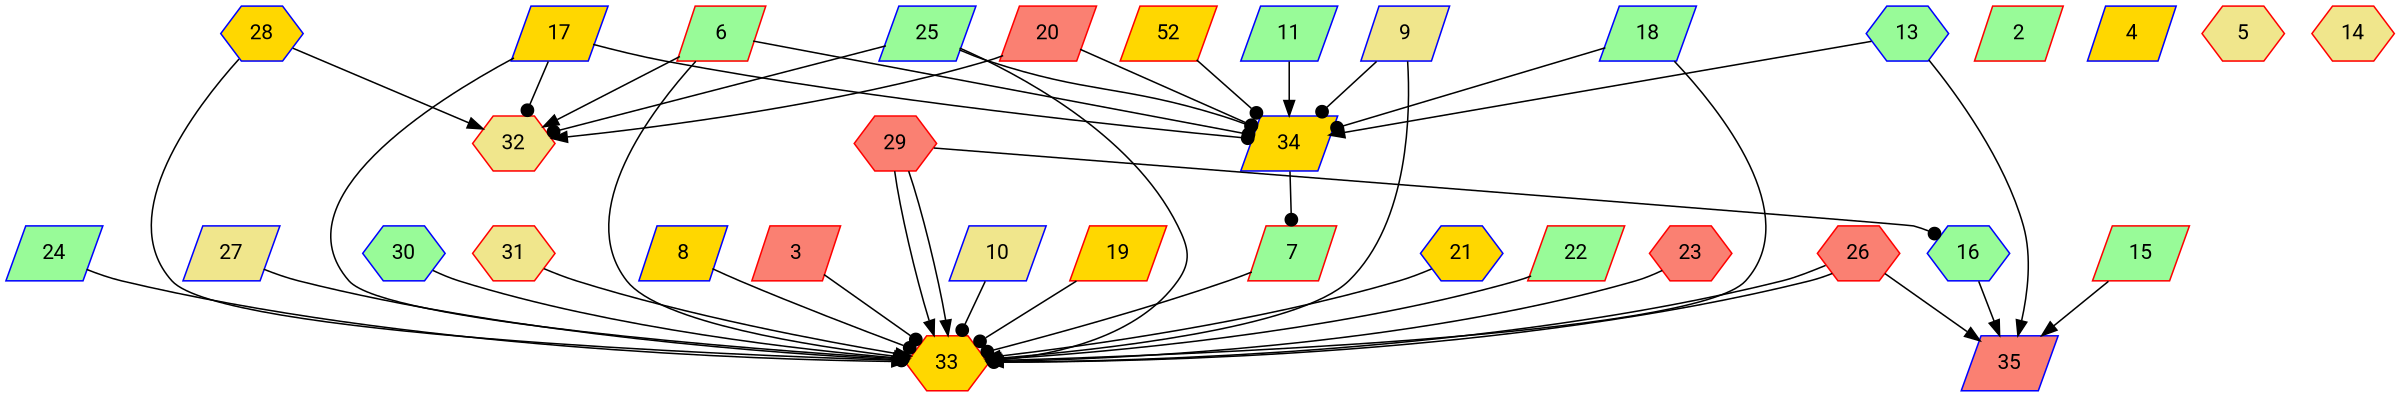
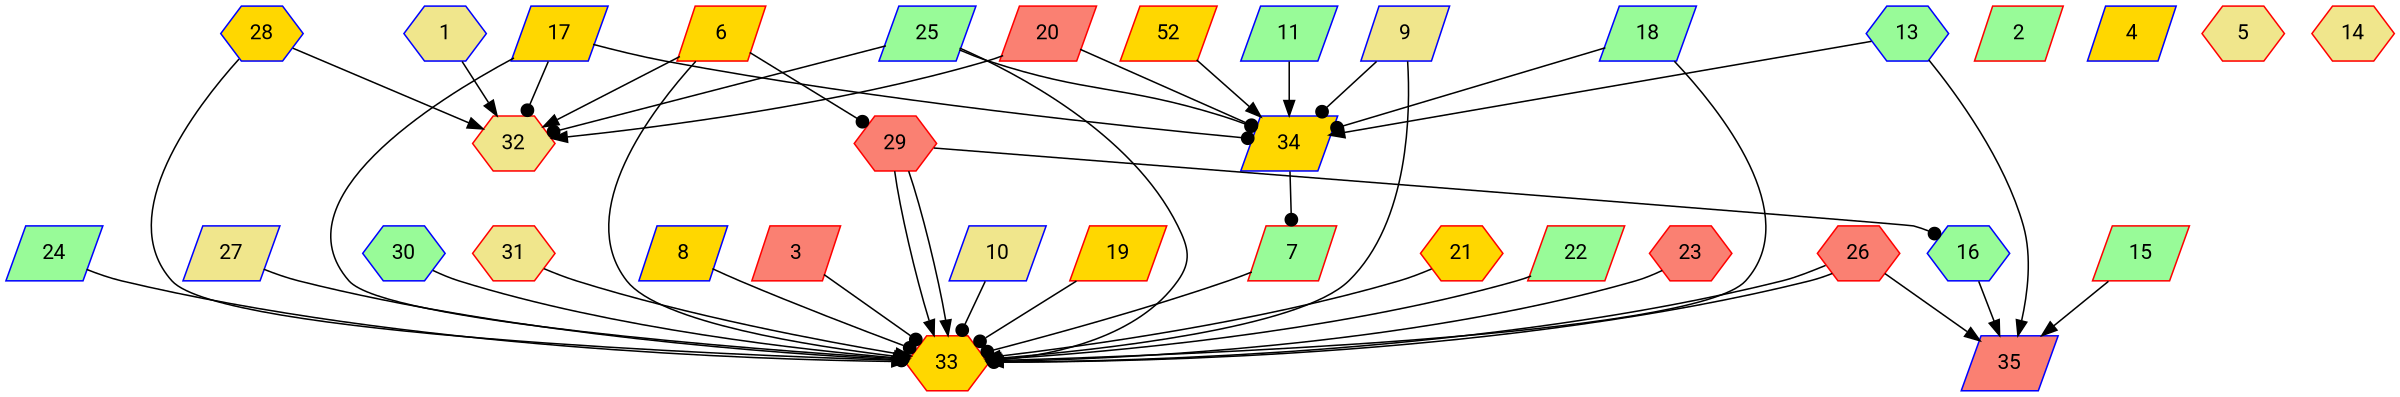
node "1": added
node "6": fillcolor palegreen -> gold
edge "52" -> "34": arrowhead dot -> normal
edge "6" -> "34": now "6" -> "29"
node "21": color blue -> red
